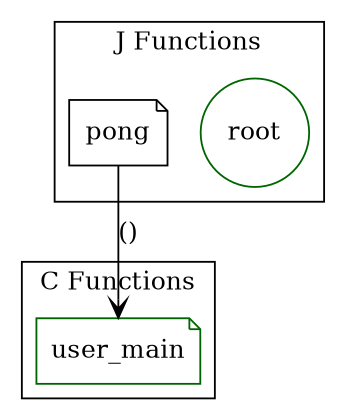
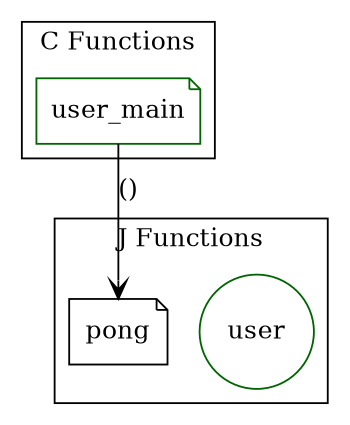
node "root": label "root" -> "user"
edge "pong" -> "user_main": reversed
